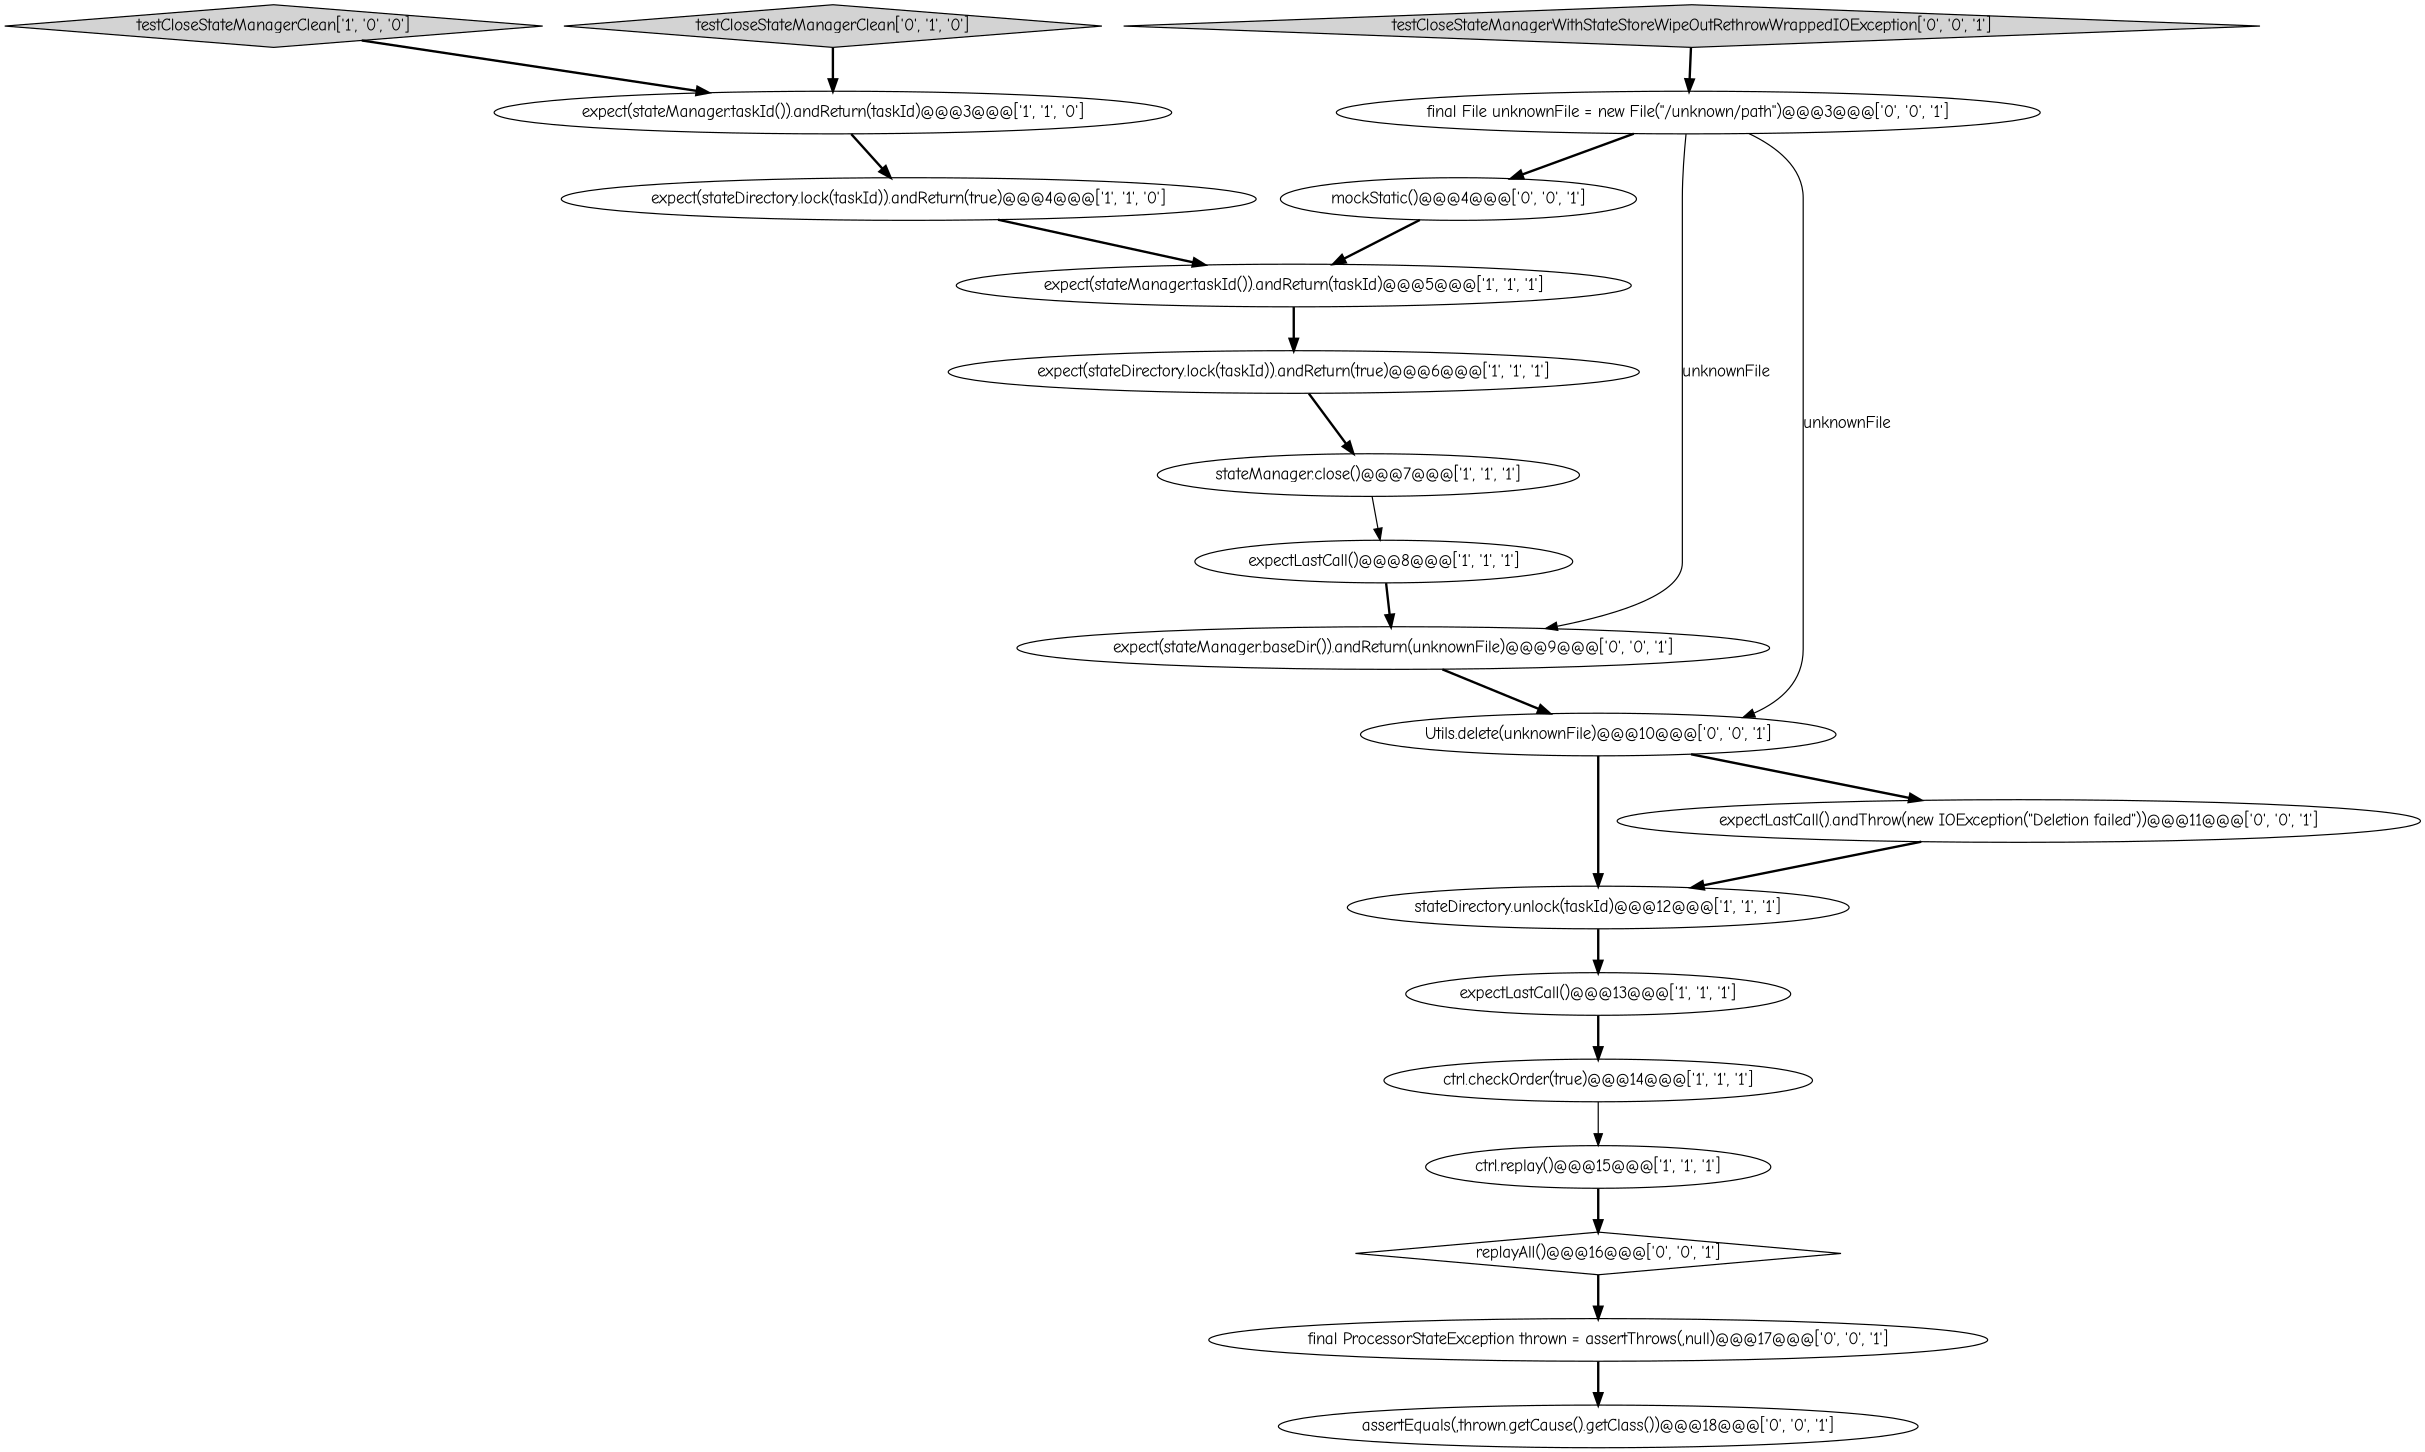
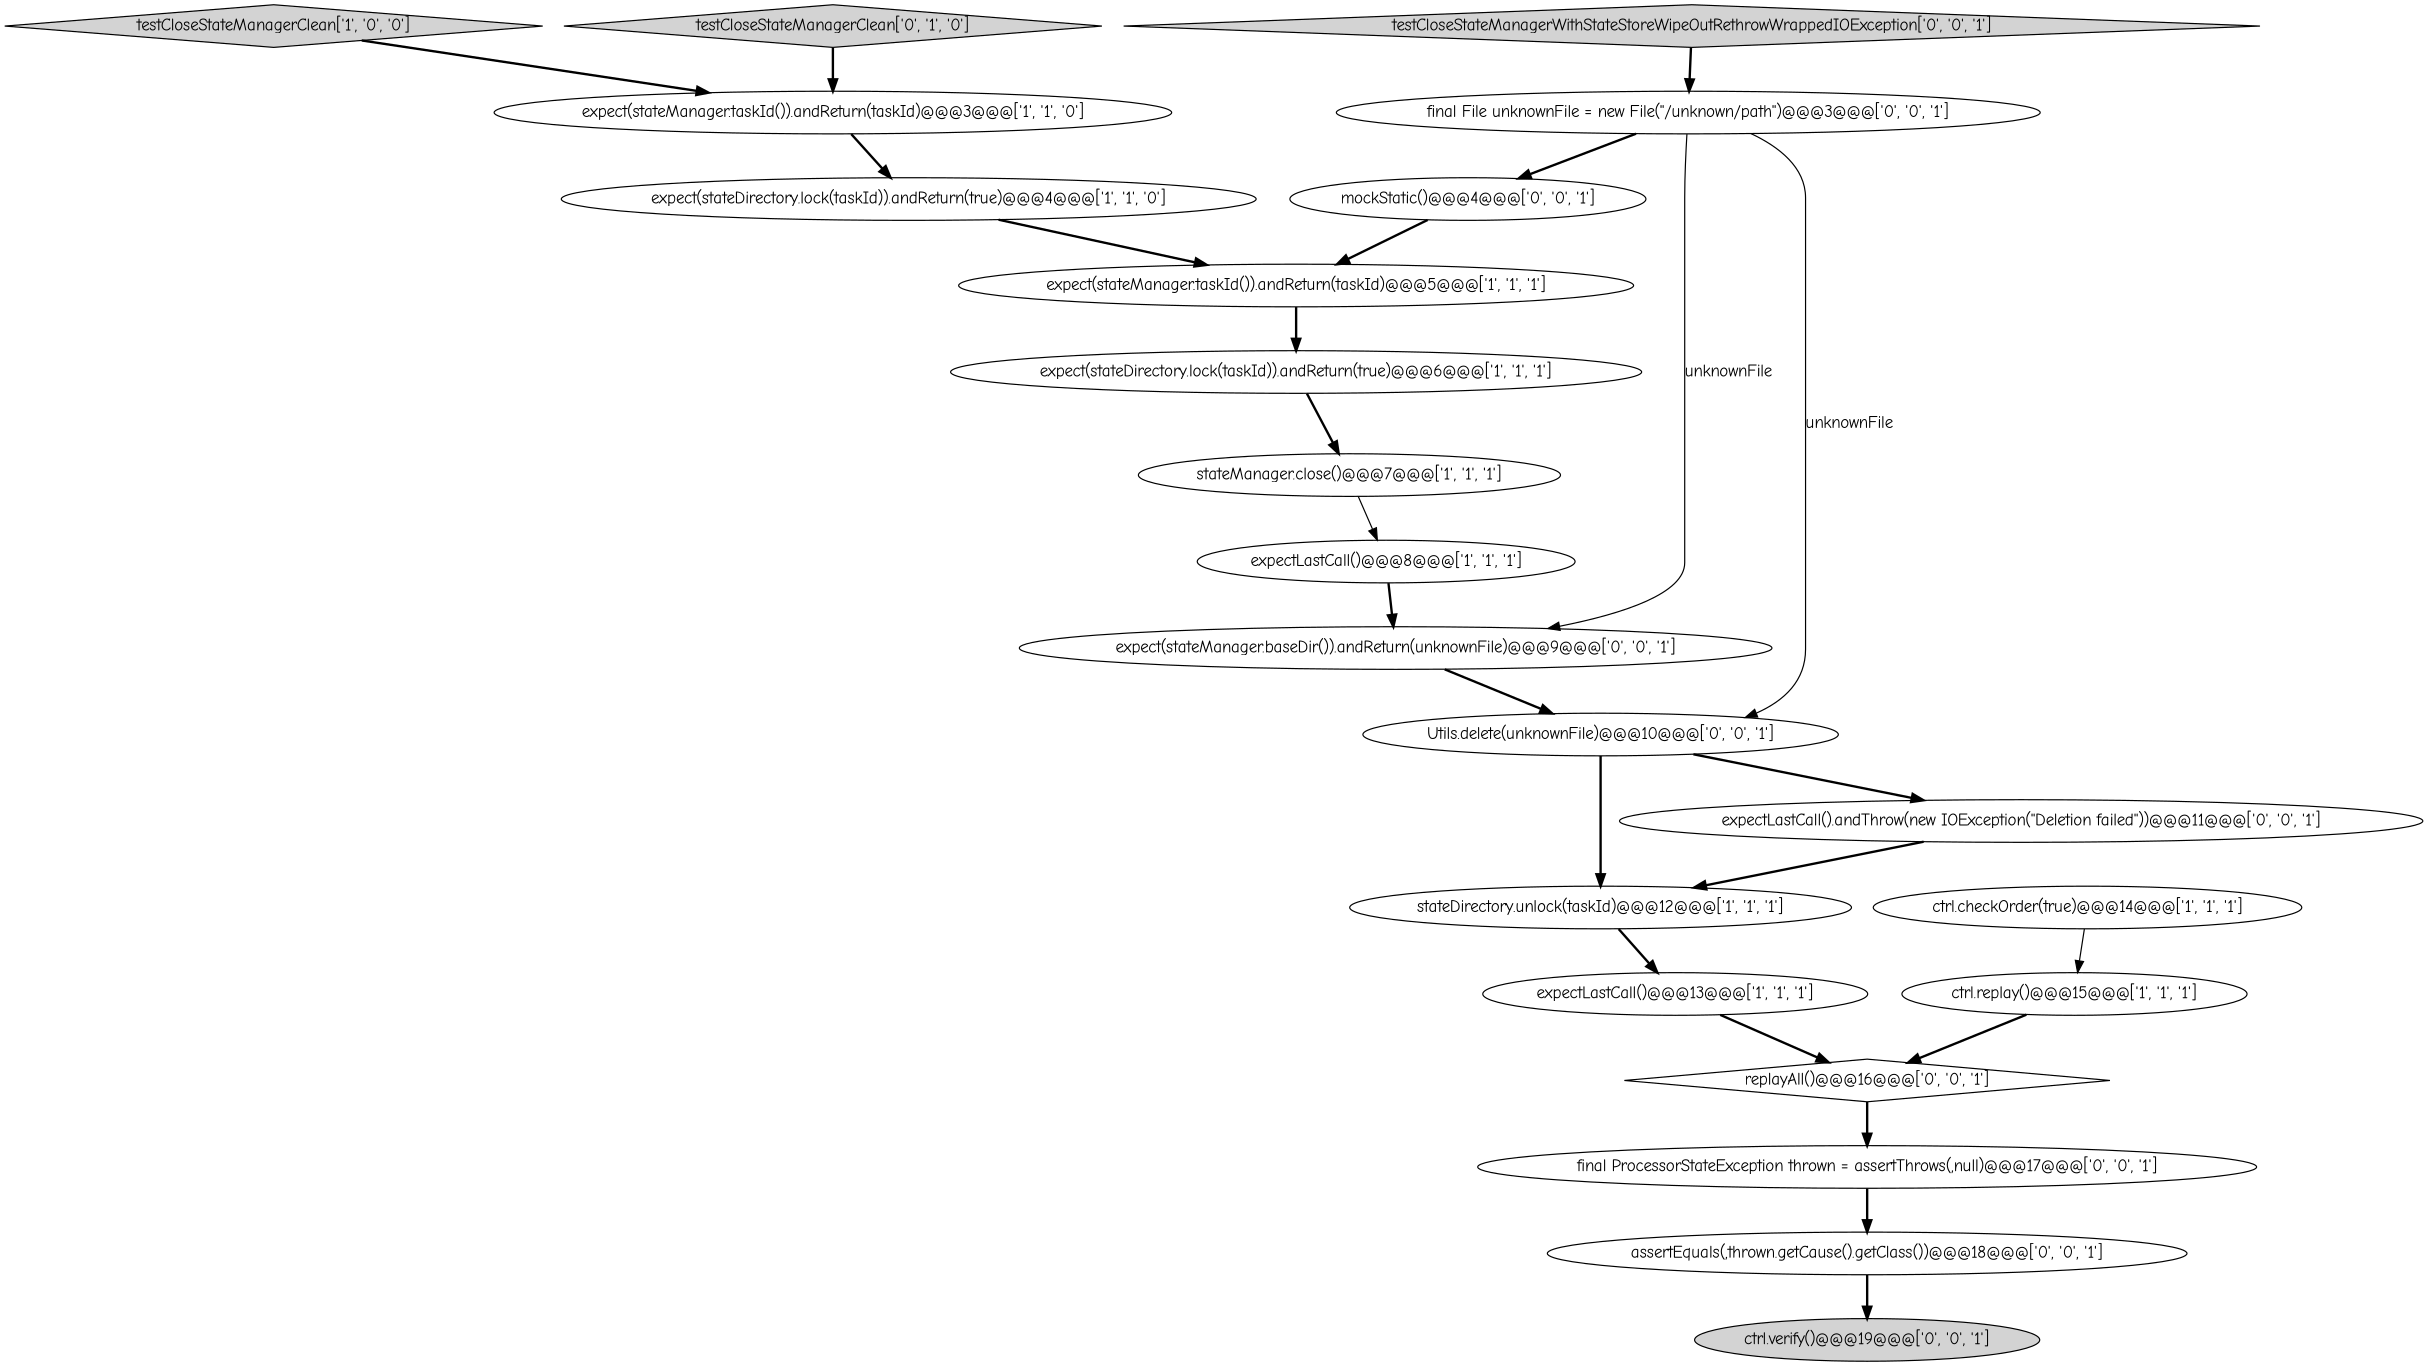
edge "expectLastCall()@@@13@@@['1', '1', '1']" -> "ctrl.checkOrder(true)@@@14@@@['1', '1', '1']": now "expectLastCall()@@@13@@@['1', '1', '1']" -> "replayAll()@@@16@@@['0', '0', '1']"
node "ctrl.verify()@@@19@@@['0', '0', '1']": added
